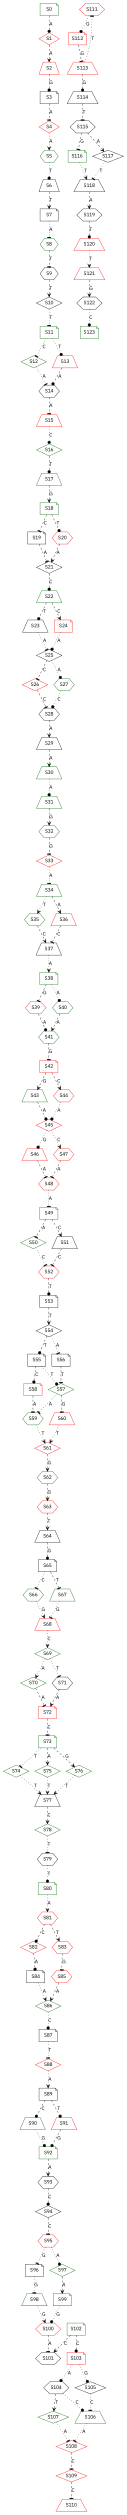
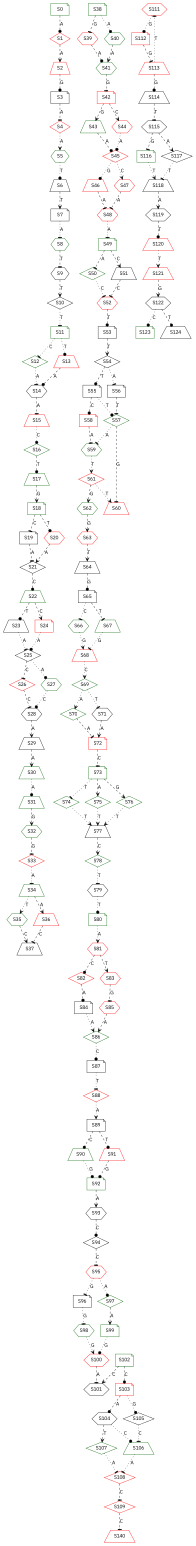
node "S124": added
edge "S37" -> "S38": removed, label "A"
edge "S60" -> "S61": reversed
node "S98": shape trapezium -> hexagon
edge "S103" -> "S104": style dotted -> dashed
node "S110": label "S110" -> "S140"
